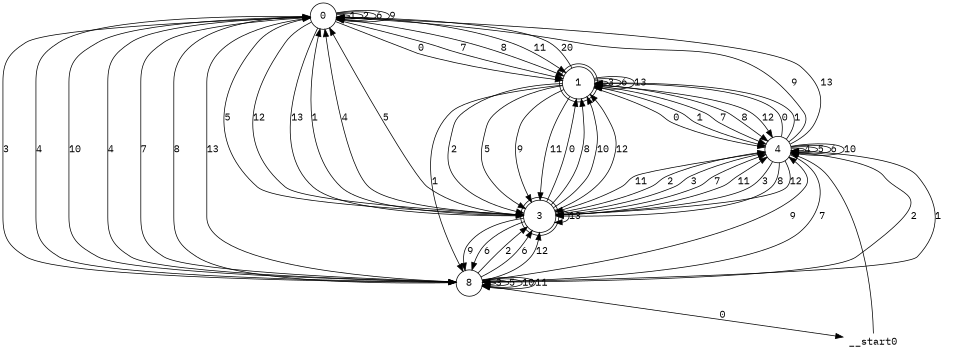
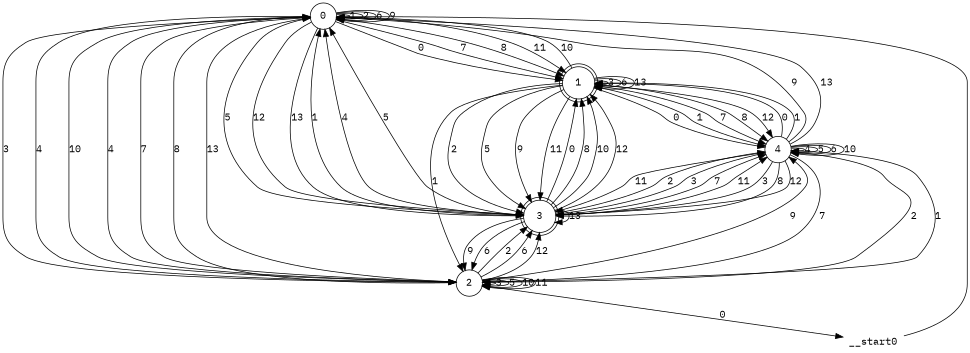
edge "1" -> "0": label "20" -> "10"
edge "__start0" -> "4": now "__start0" -> "0"
node "8": label "8" -> "2"
